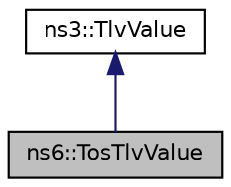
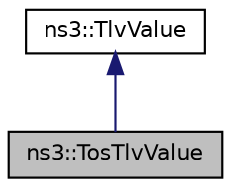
node "ns6::TosTlvValue": label "ns6::TosTlvValue" -> "ns3::TosTlvValue"
